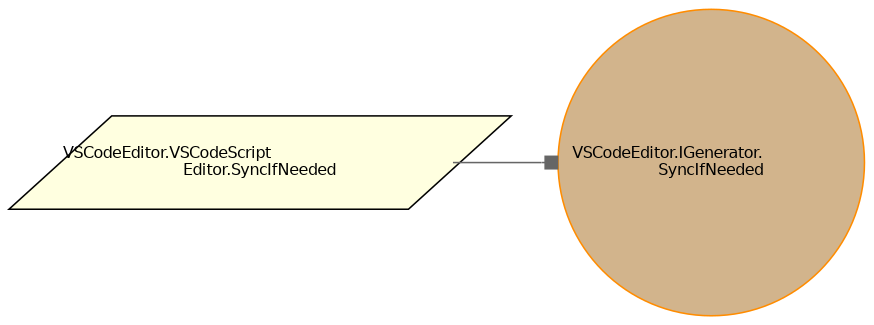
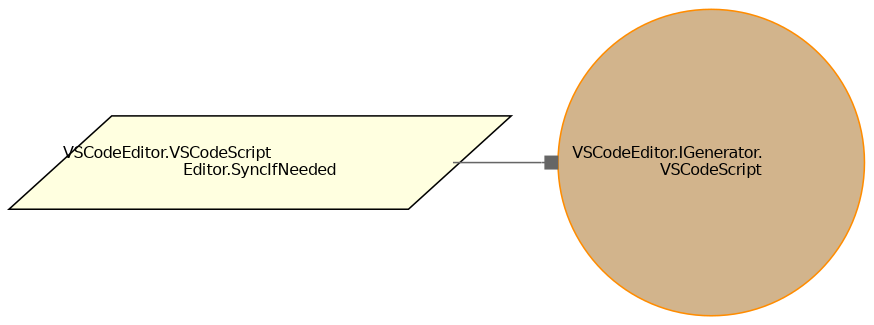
node "VSCodeEditor.IGenerator. SyncIfNeeded": label "VSCodeEditor.IGenerator. SyncIfNeeded" -> "VSCodeEditor.IGenerator. VSCodeScript"
